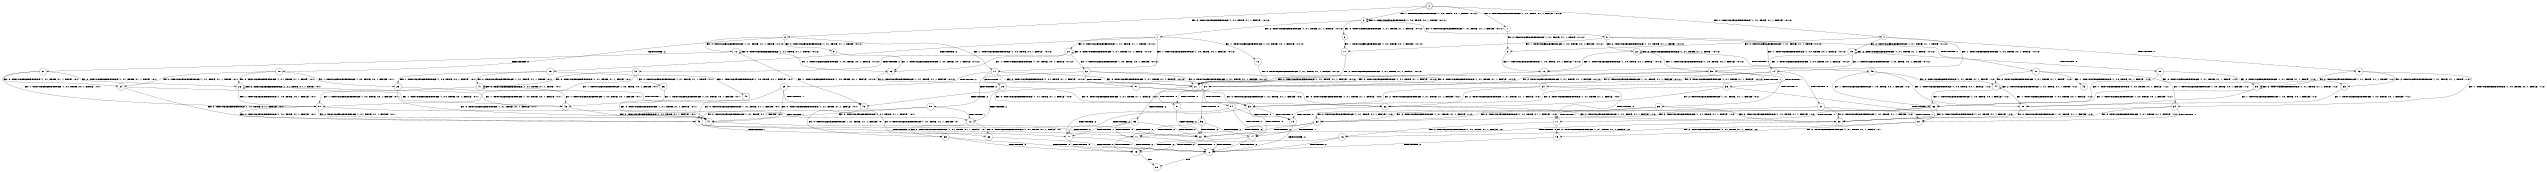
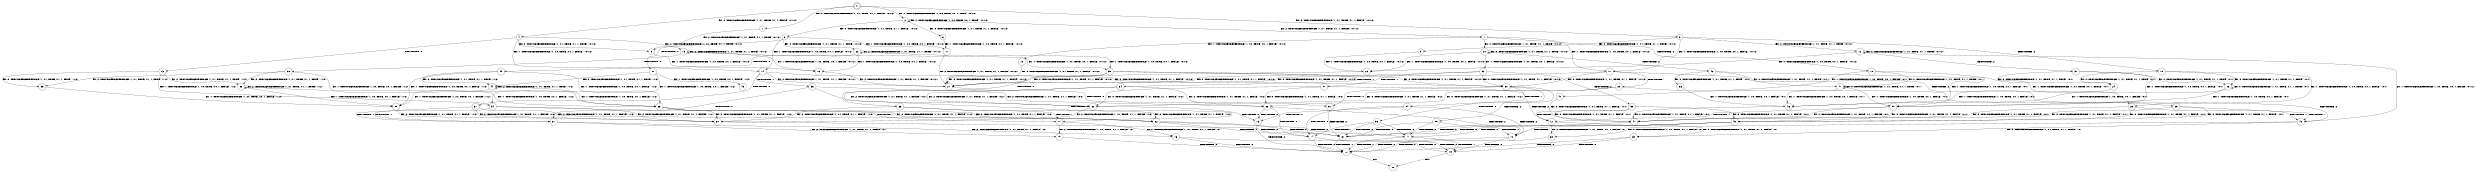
edge "24" -> "49": now "25" -> "49"
